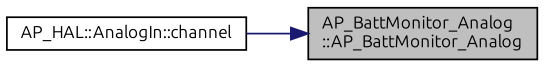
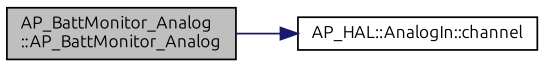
edge "AP_HAL::AnalogIn::channel" -> "AP_BattMonitor_Analog ::AP_BattMonitor_Analog": reversed
